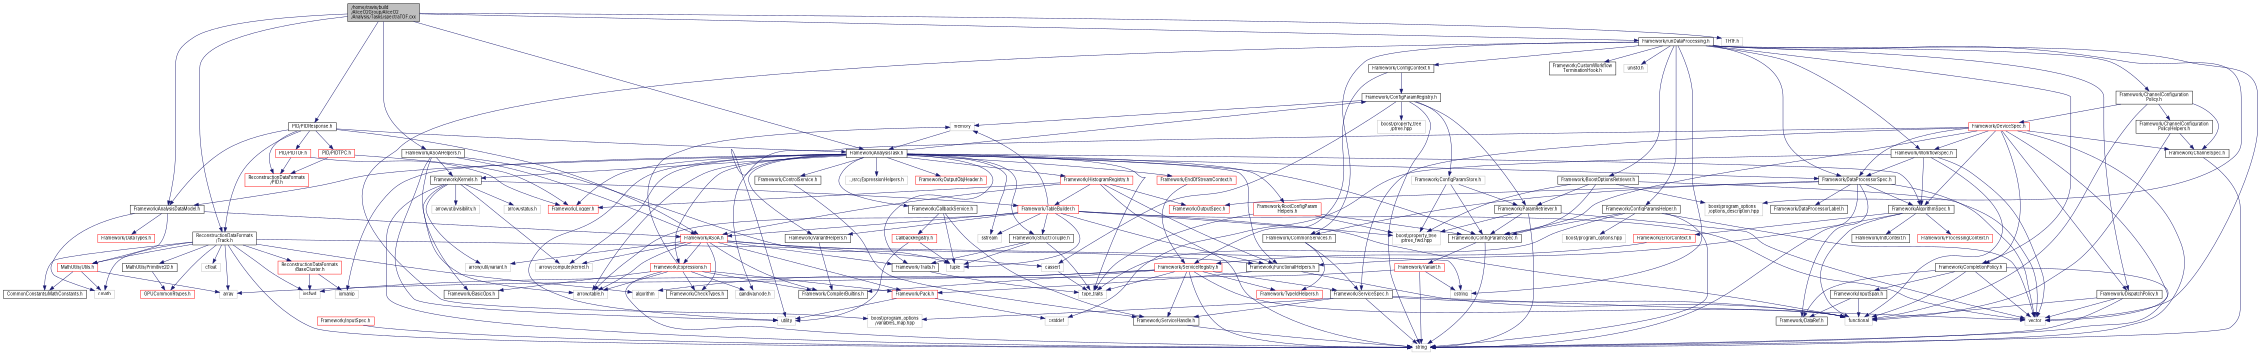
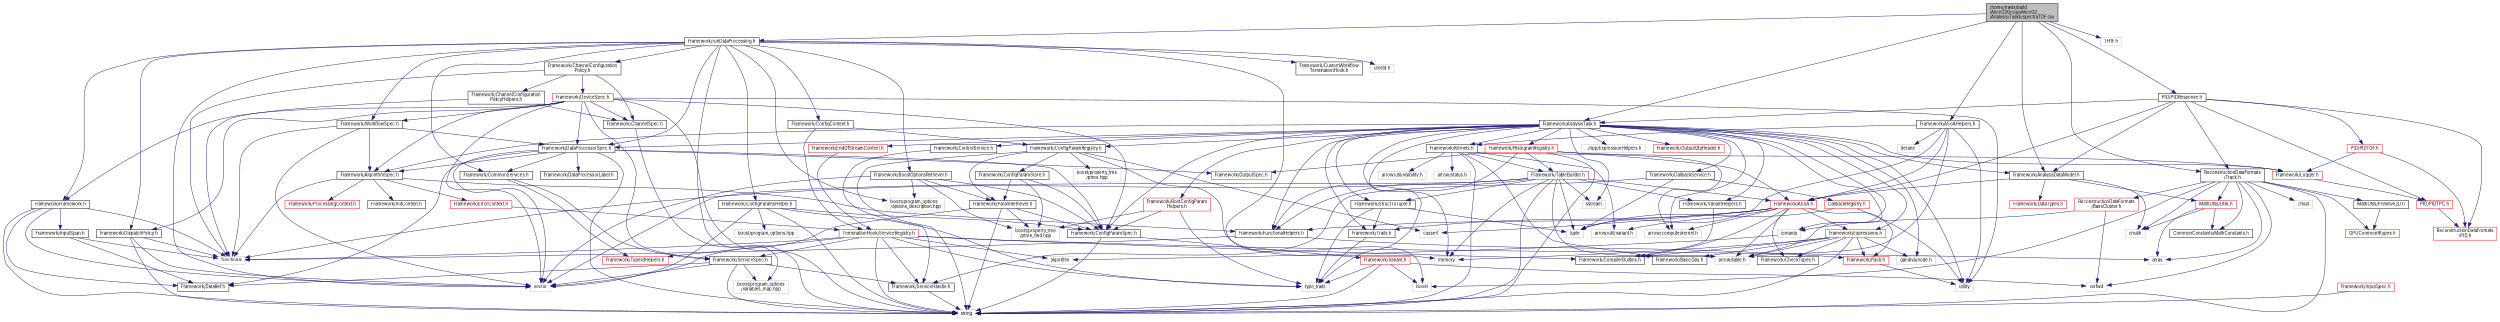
edge "memory" -> "Framework/AnalysisTask.h": reversed
node "iterator": added
edge "Framework/DataProcessorSpec.h" -> "Framework/ConfigParamSpec.h": added
edge "PID/PIDTPC.h" -> "Framework/Logger.h": reversed
node "../src/ExpressionHelpers.h": label "../src/ExpressionHelpers.h" -> "../hpp/ExpressionHelpers.h"
node "Framework/ConfigParamStore.h": color grey75 -> black
edge "Framework/TableBuilder.h" -> "boost/property_tree /ptree_fwd.hpp": now "Framework/TableBuilder.h" -> "string"
node "Framework/ServiceRegistry.h": label "Framework/ServiceRegistry.h" -> "TerminationHook/ServiceRegistry.h"
node "Framework/CompletionPolicy.h": label "Framework/CompletionPolicy.h" -> "Framework/Framework.h"
edge "ReconstructionDataFormats /Track.h" -> "algorithm": now "iomanip" -> "algorithm"
edge "cassert" -> "type_traits": now "Framework/Variant.h" -> "type_traits"
node "cstring": label "cstring" -> "boost"
edge "Framework/ServiceSpec.h" -> "functional": now "Framework/ServiceSpec.h" -> "Framework/DataRef.h"
node "cstddef": removed
